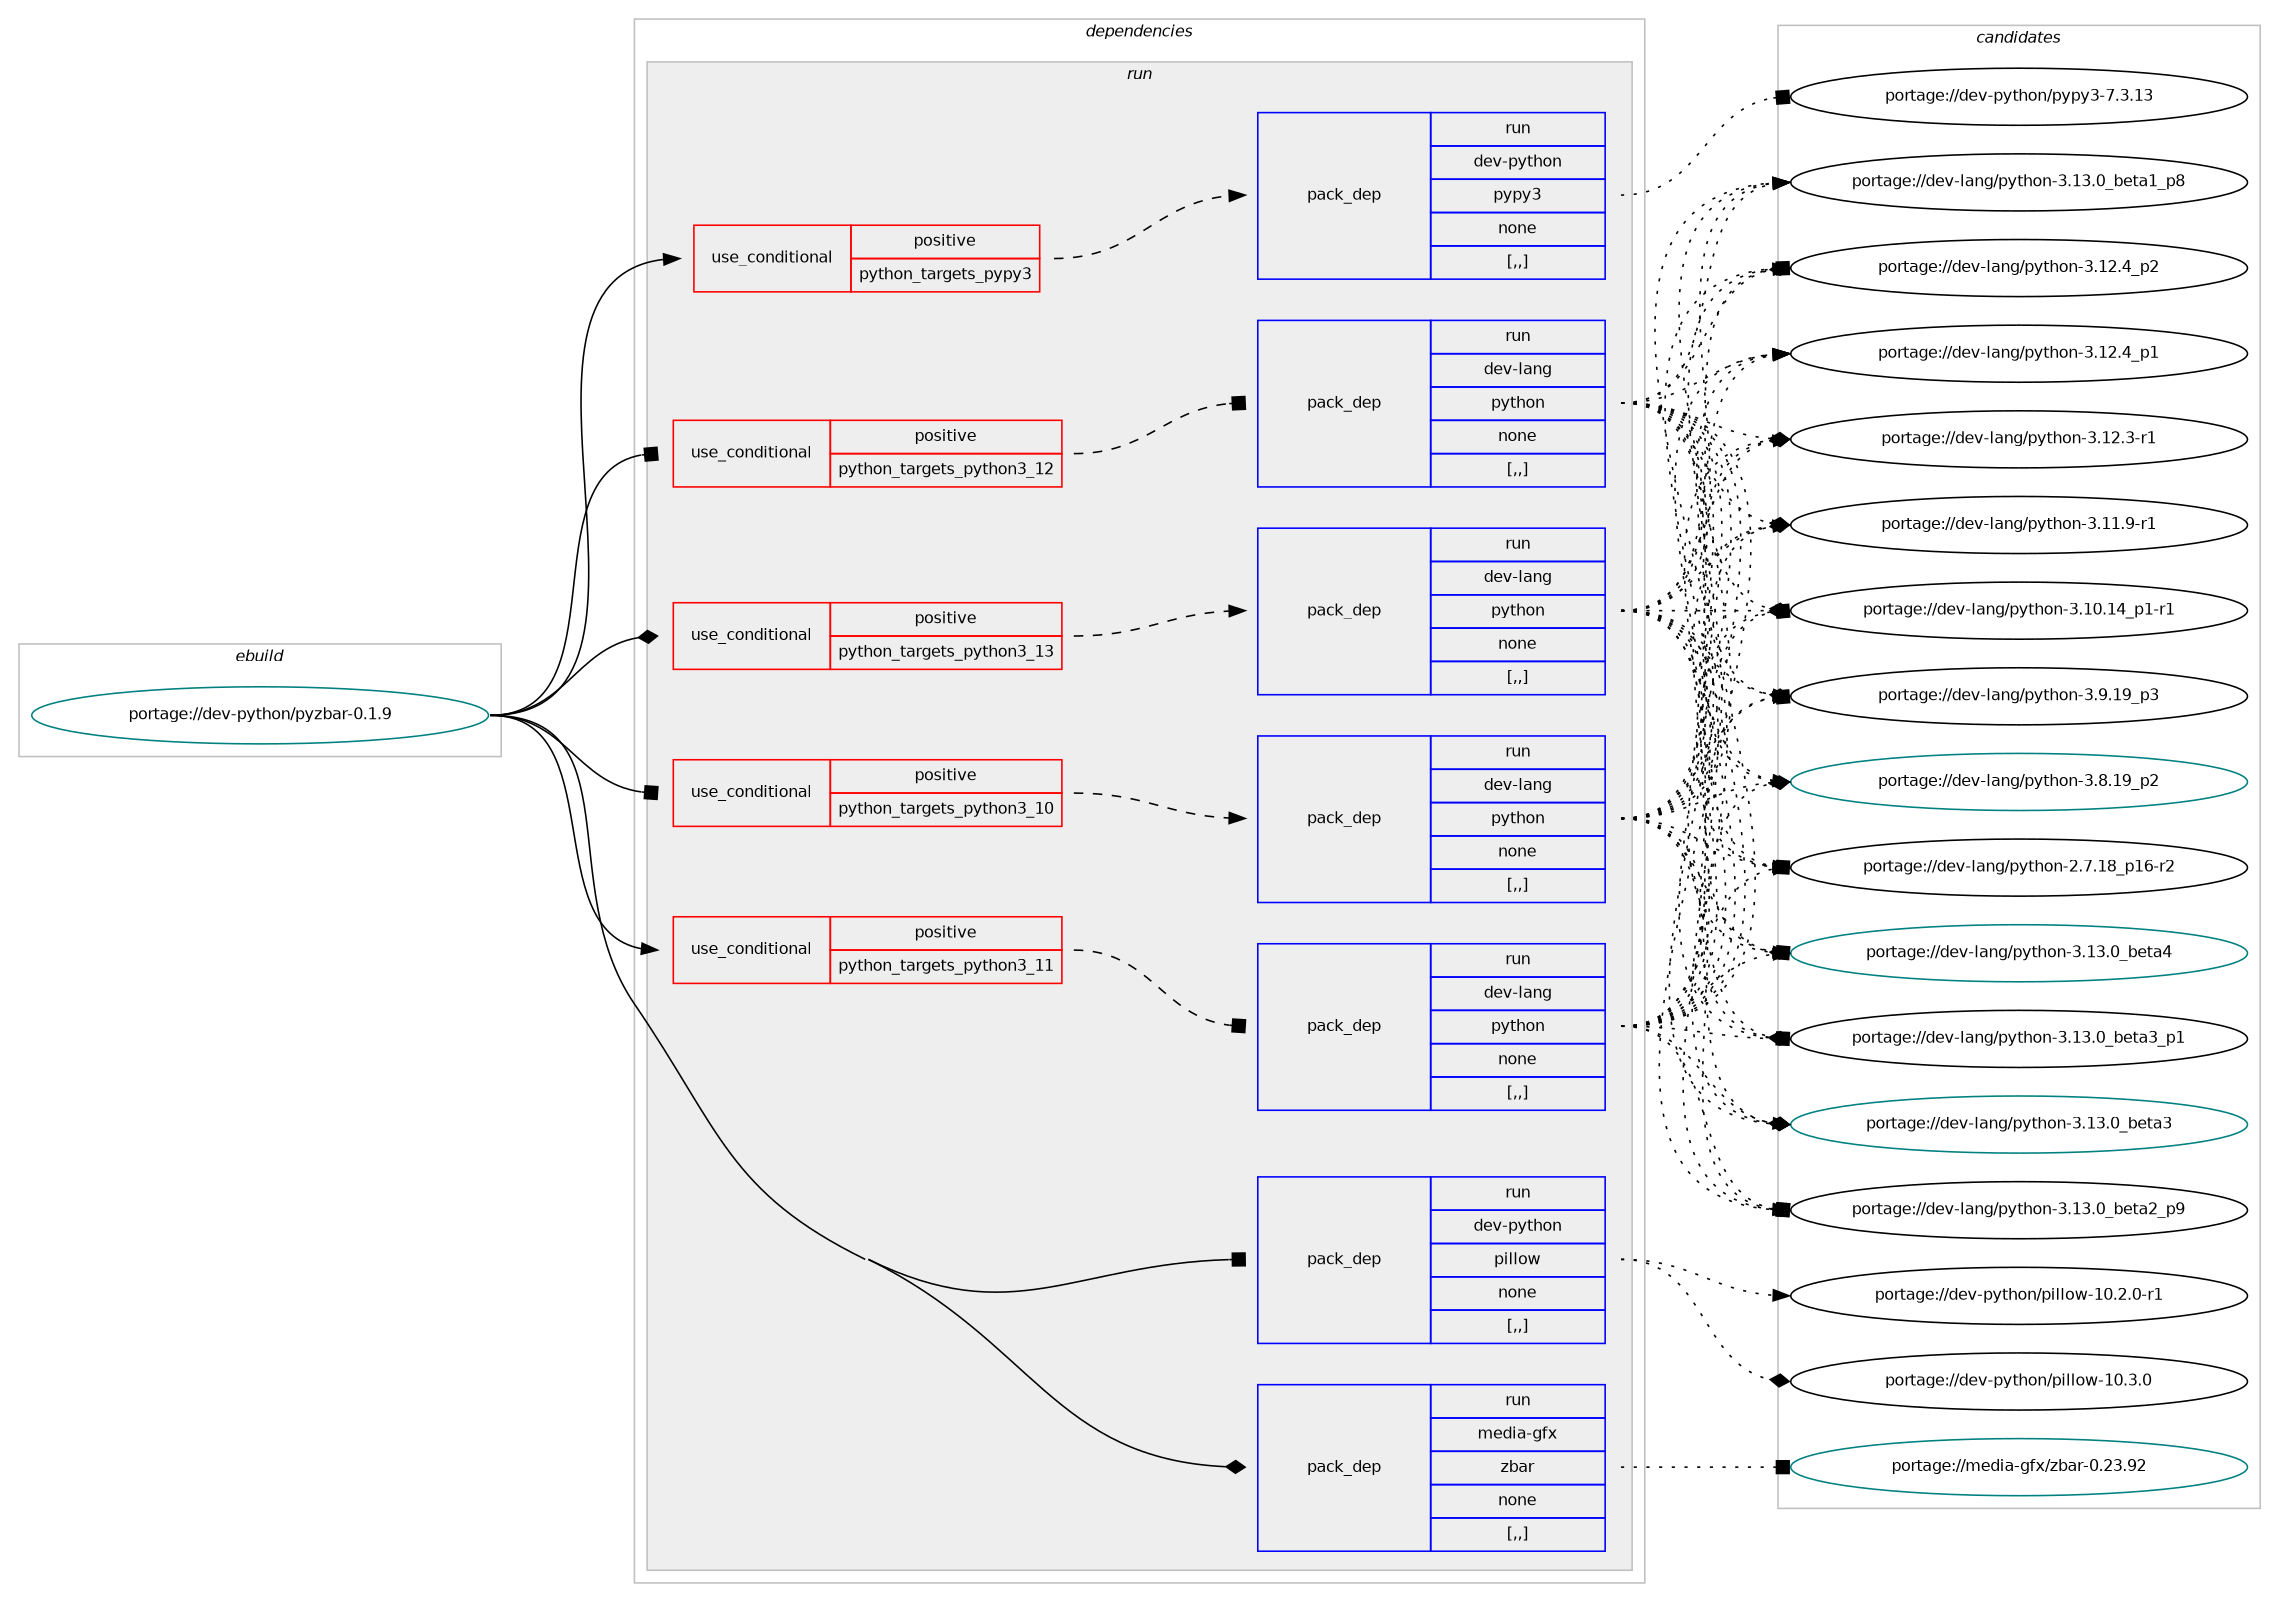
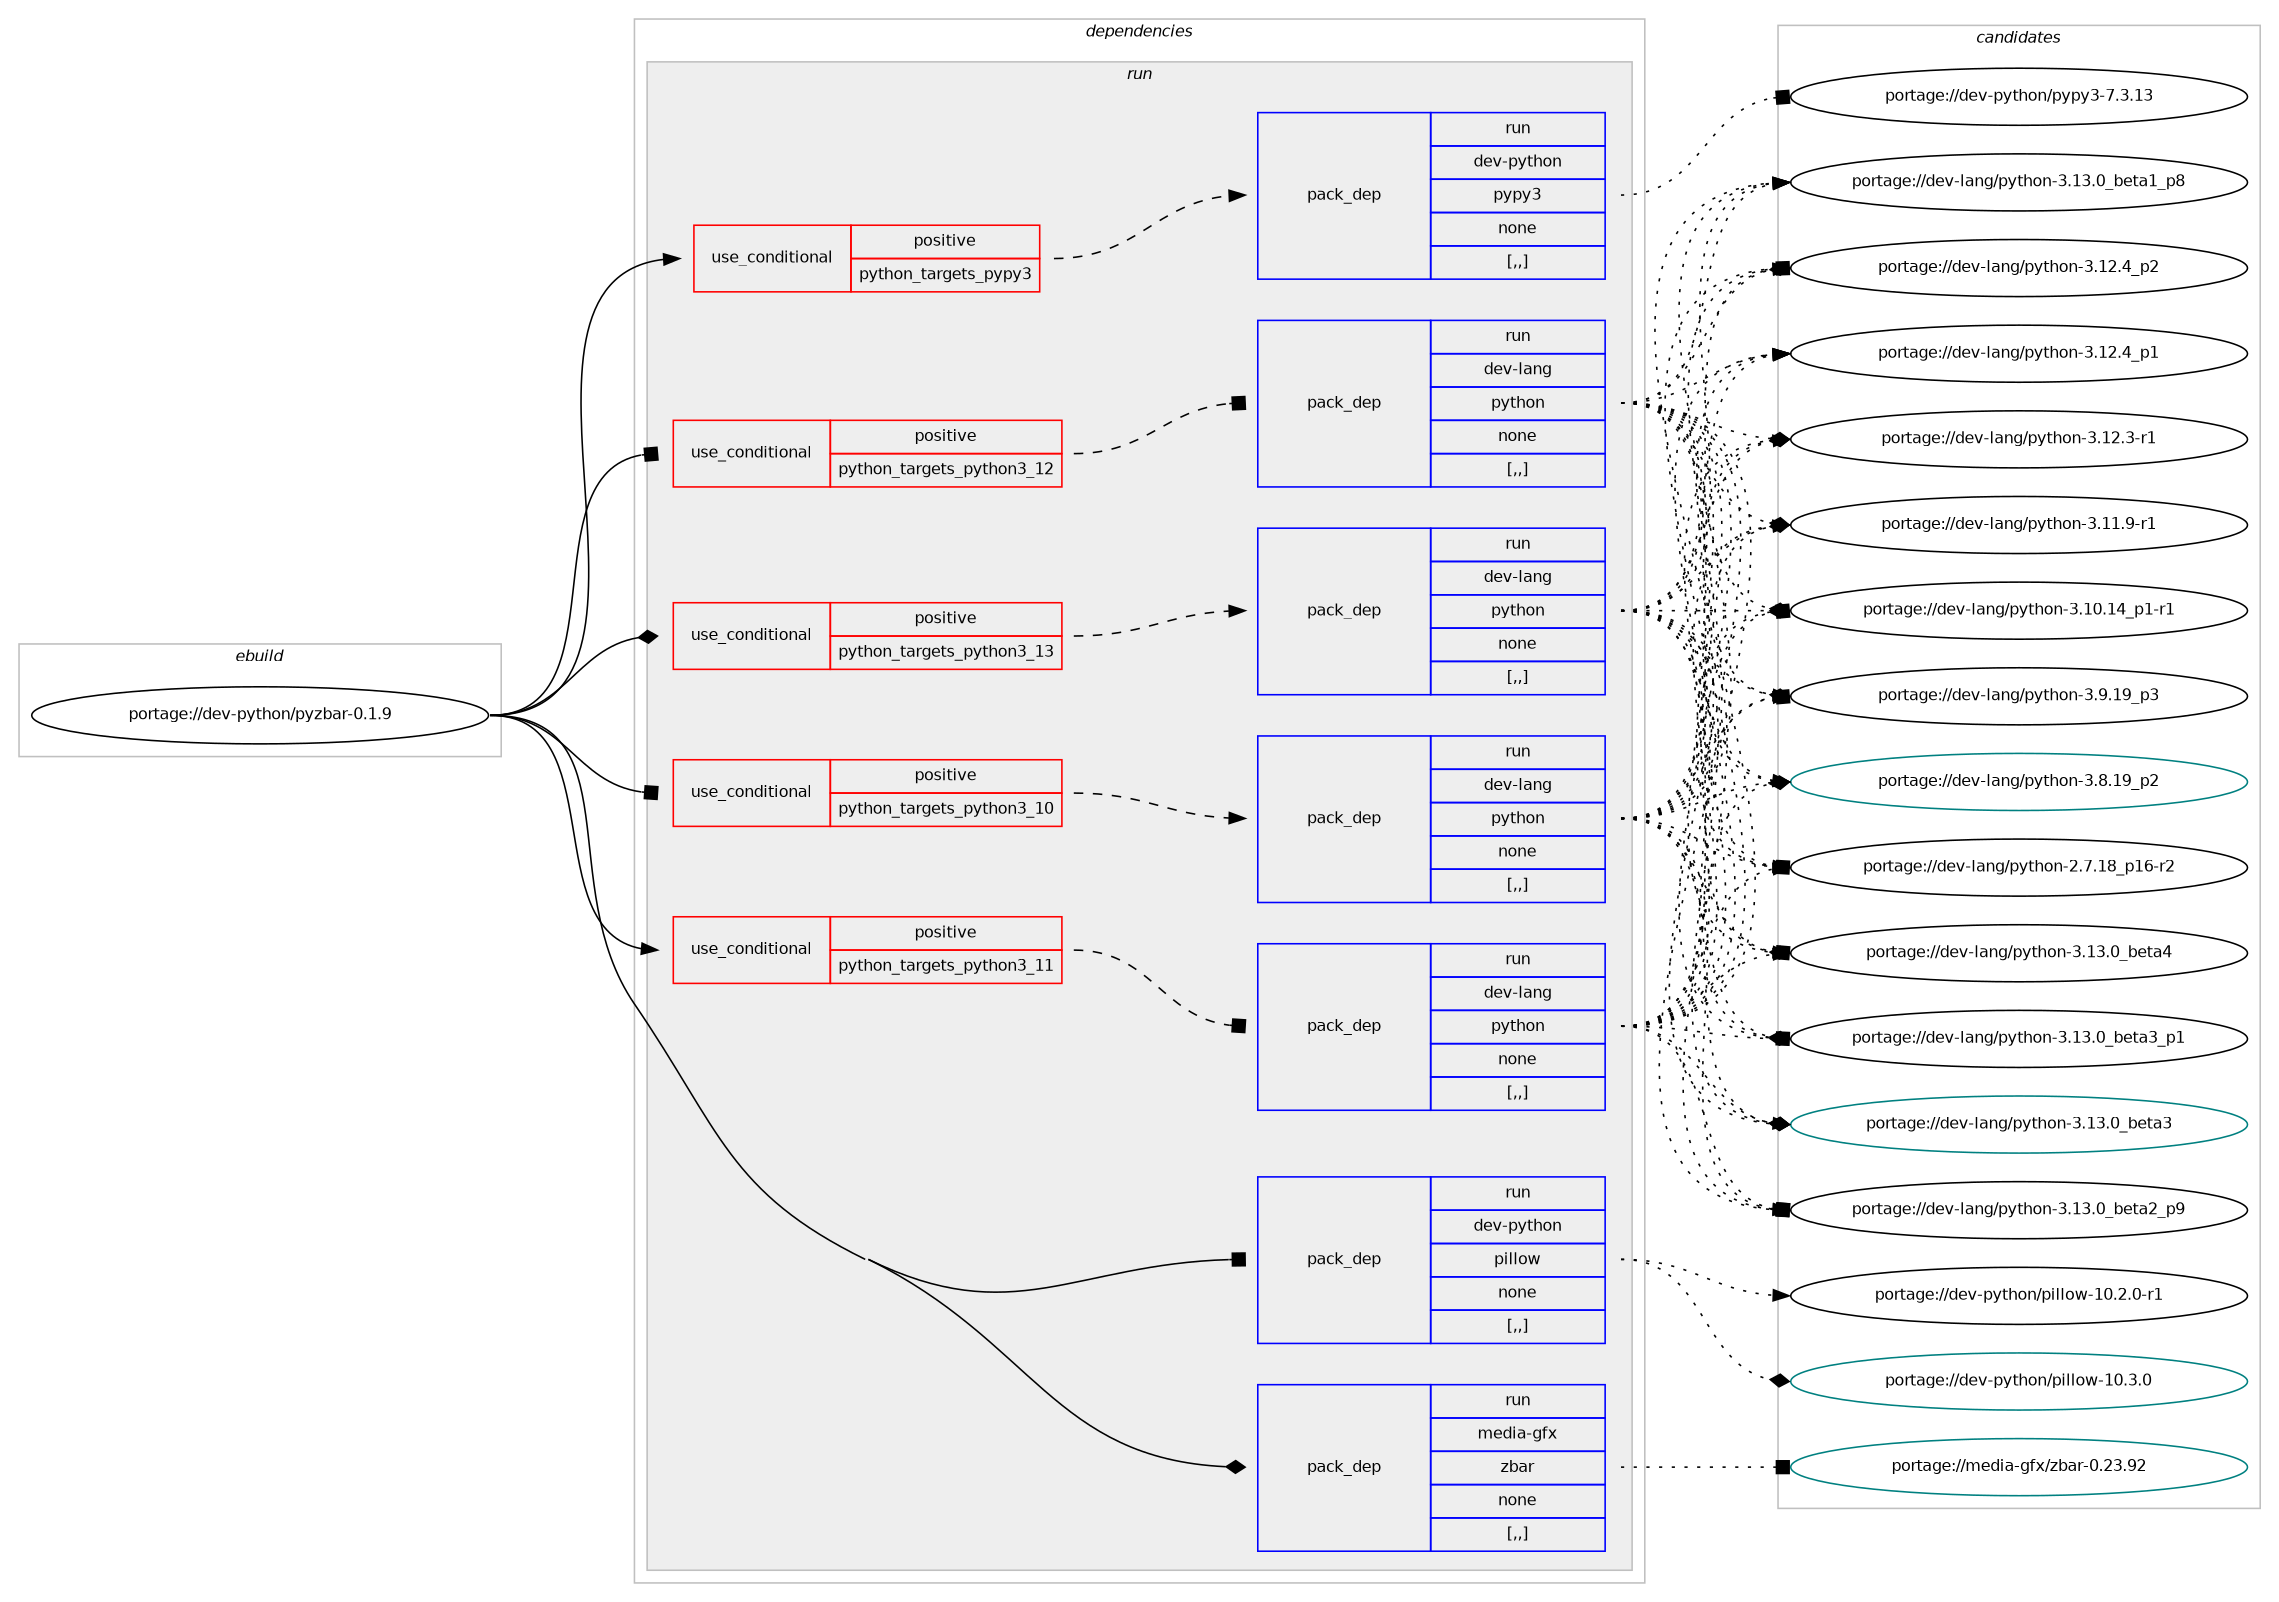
node "portage://dev-python/pyzbar-0.1.9": color teal -> black
node "portage://dev-lang/python-3.13.0_beta4": color teal -> black
node "portage://dev-python/pillow-10.3.0": color black -> teal
